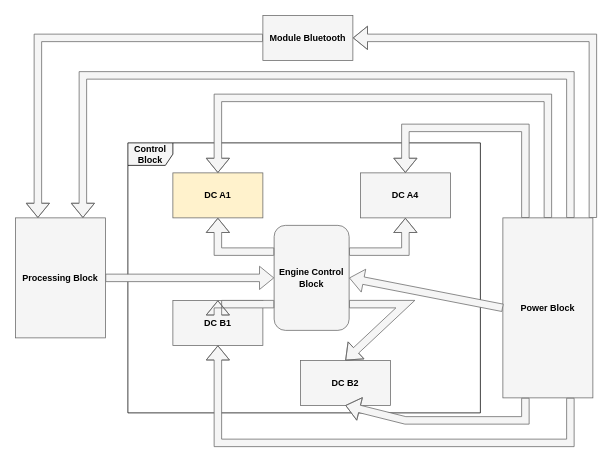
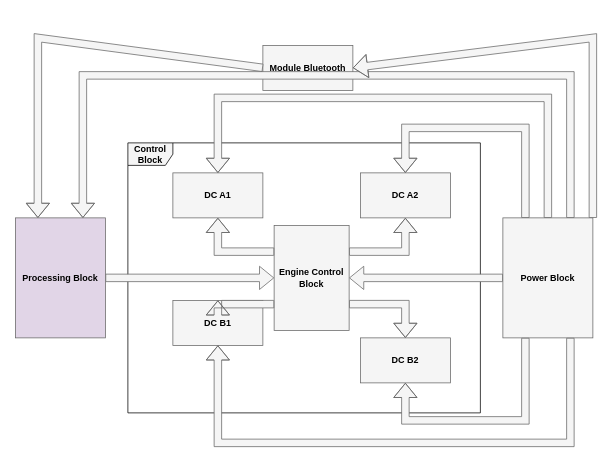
node "Module Bluetooth": moved (308, 38) -> (308, 68)
node "DC A1": fillcolor #fff2cc -> #f5f5f5
node "DC A4": label "DC A4" -> "DC A2"
node "Processing Block": fillcolor #f5f5f5 -> #e1d5e7
node "Engine Control Block": shape rounded rectangle -> rectangle
node "Power Block": size 90x180 -> 90x120
node "DC B2": moved (345, 383) -> (405, 360)
